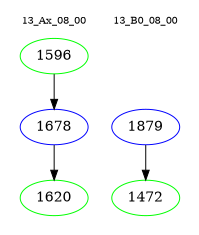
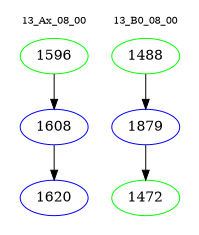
node "1488": added
node "1678": label "1678" -> "1608"
node "1620": color green -> blue
